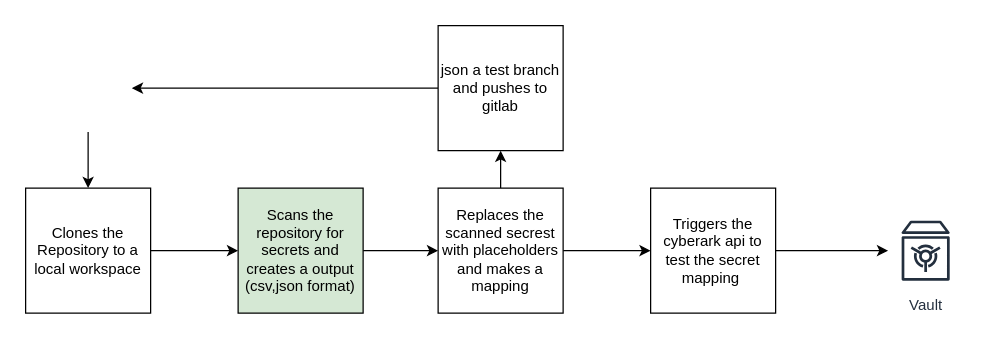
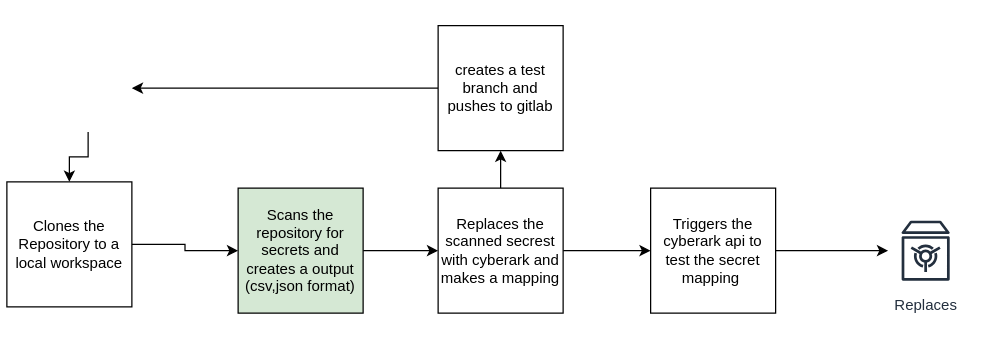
node "json a test branch and pushes to gitlab": label "json a test branch and pushes to gitlab" -> "creates a test branch and pushes to gitlab"
node "Clones the Repository to a local workspace": moved (88, 251) -> (69, 244)
node "Replaces the scanned secrest with placeholders and makes a mapping": label "Replaces the scanned secrest with placeholders and makes a mapping" -> "Replaces the scanned secrest with cyberark and makes a mapping"
node "Vault": label "Vault" -> "Replaces"
